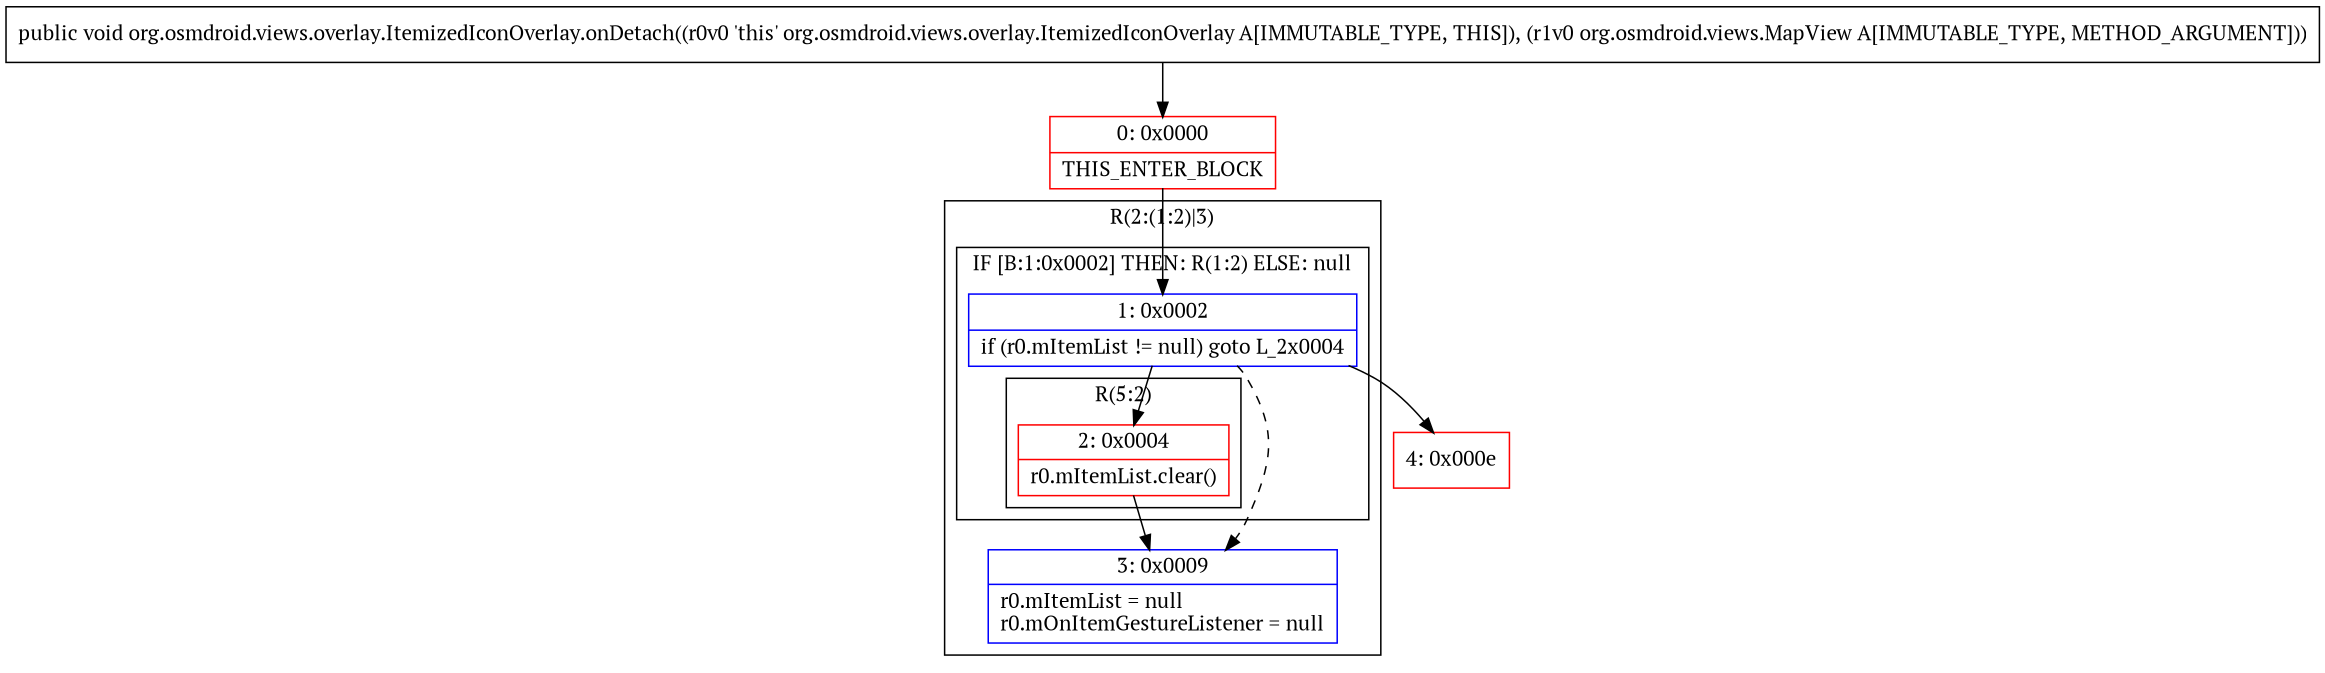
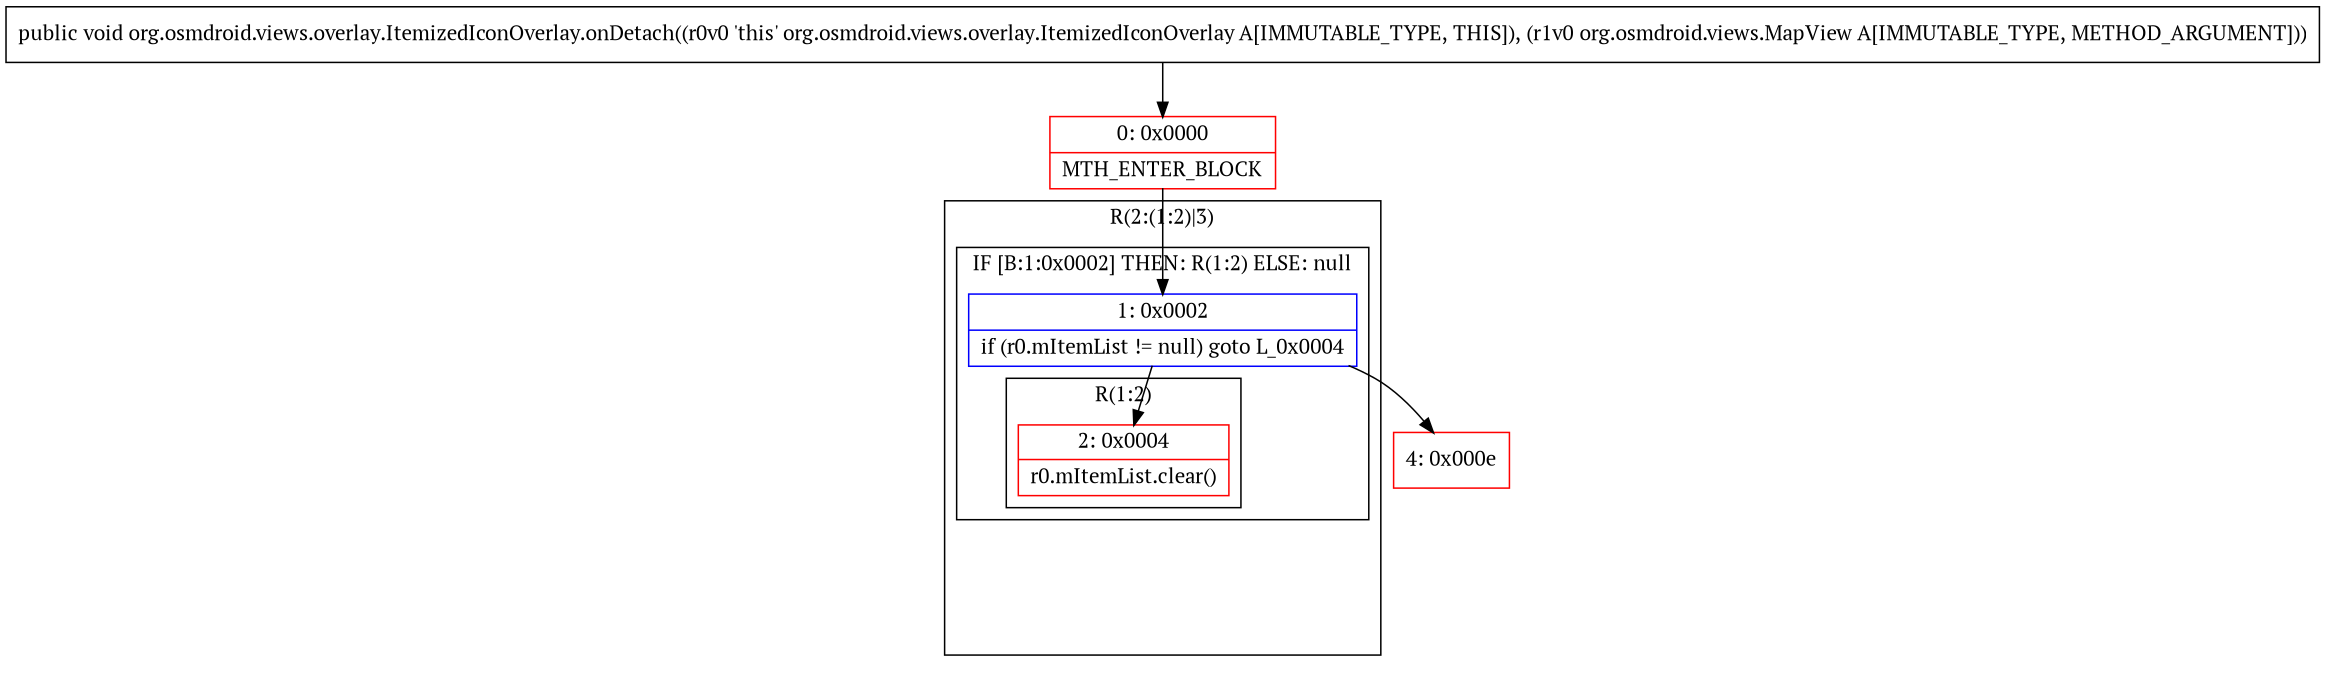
node "0: 0x0000": text "THIS_ENTER_BLOCK" -> "MTH_ENTER_BLOCK"
node "1: 0x0002": text "if (r0.mItemList != null) goto L_2x0004" -> "if (r0.mItemList != null) goto L_0x0004"
cluster "R(5:2)": label "R(5:2)" -> "R(1:2)"
node "3: 0x0009": removed
